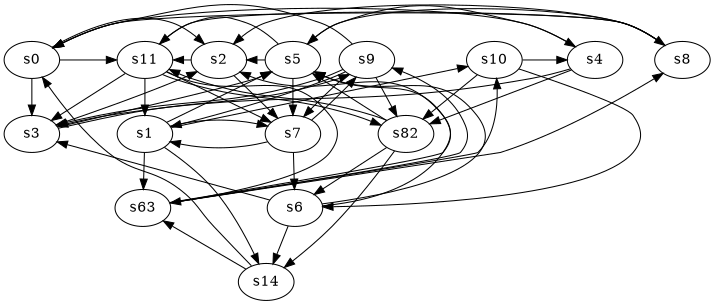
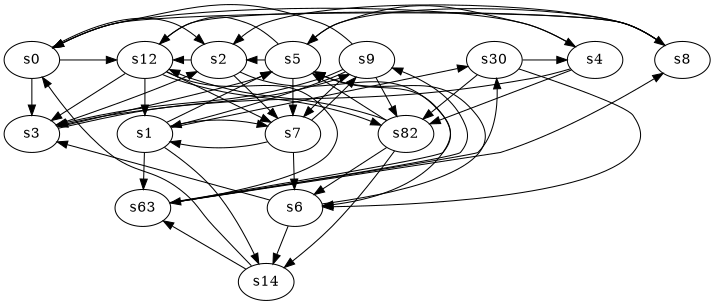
node "s11": label "s11" -> "s12"
node "s10": label "s10" -> "s30"
edge "s6" -> "s2": reversed
